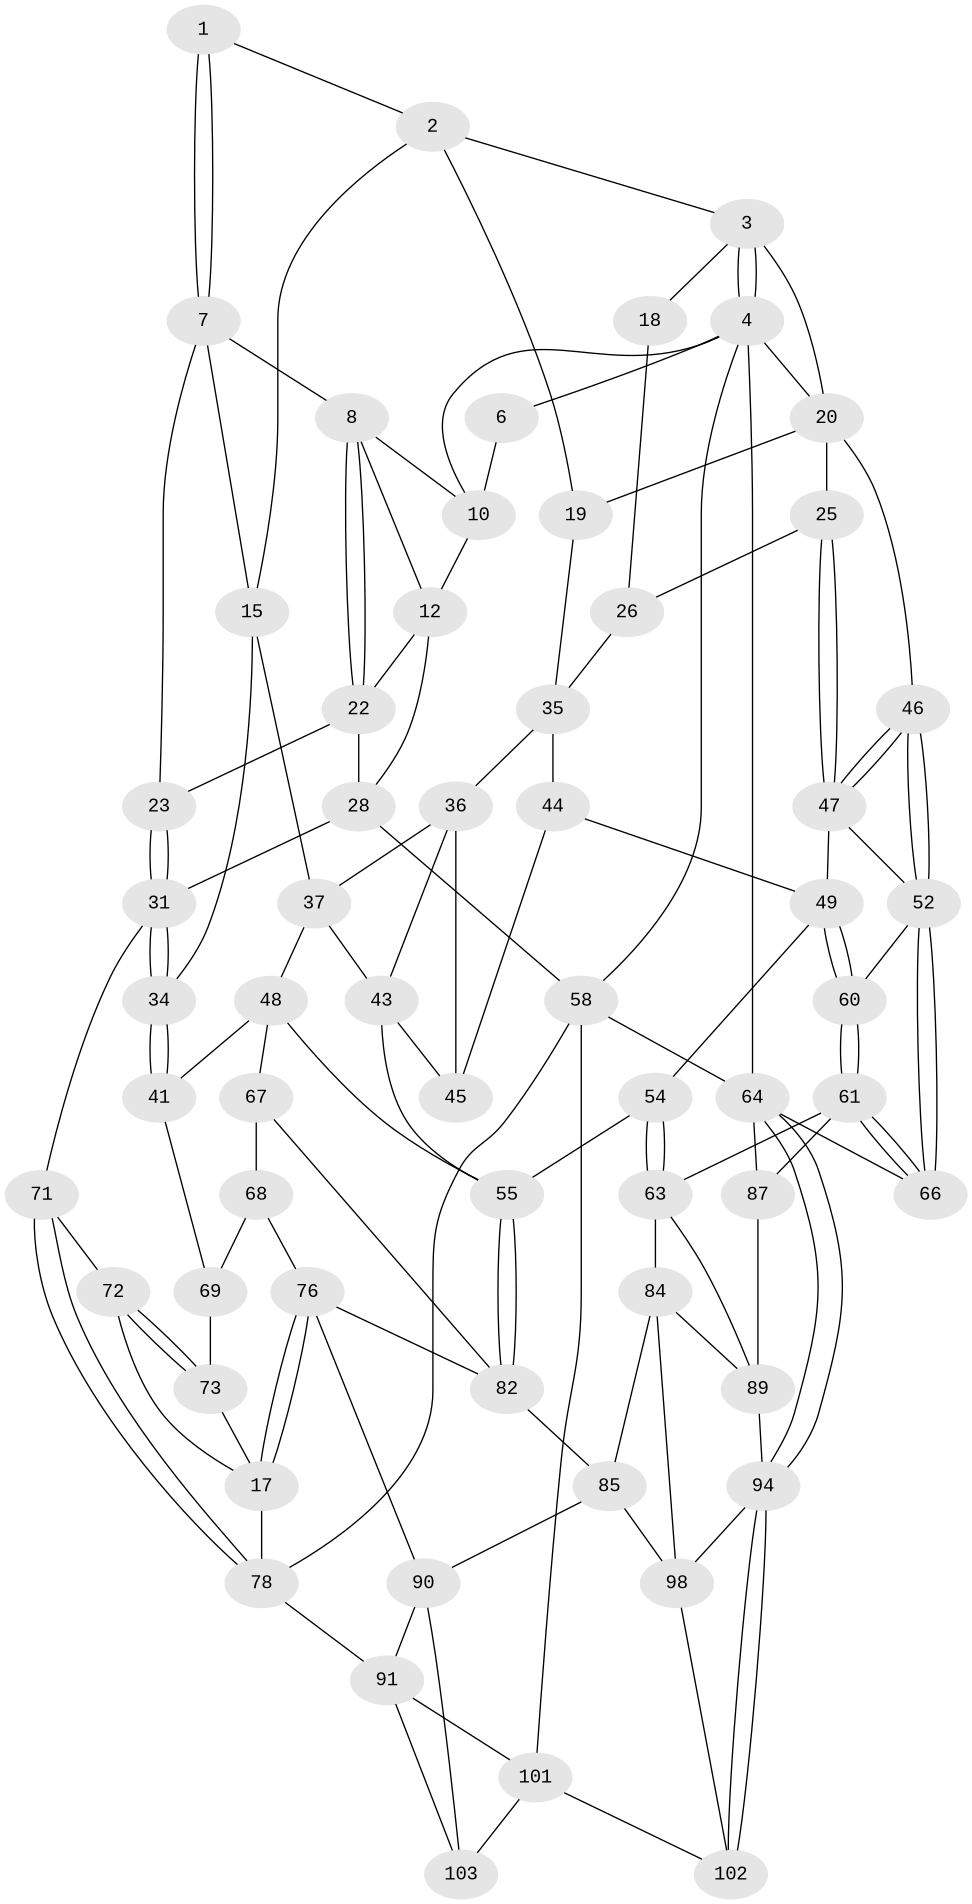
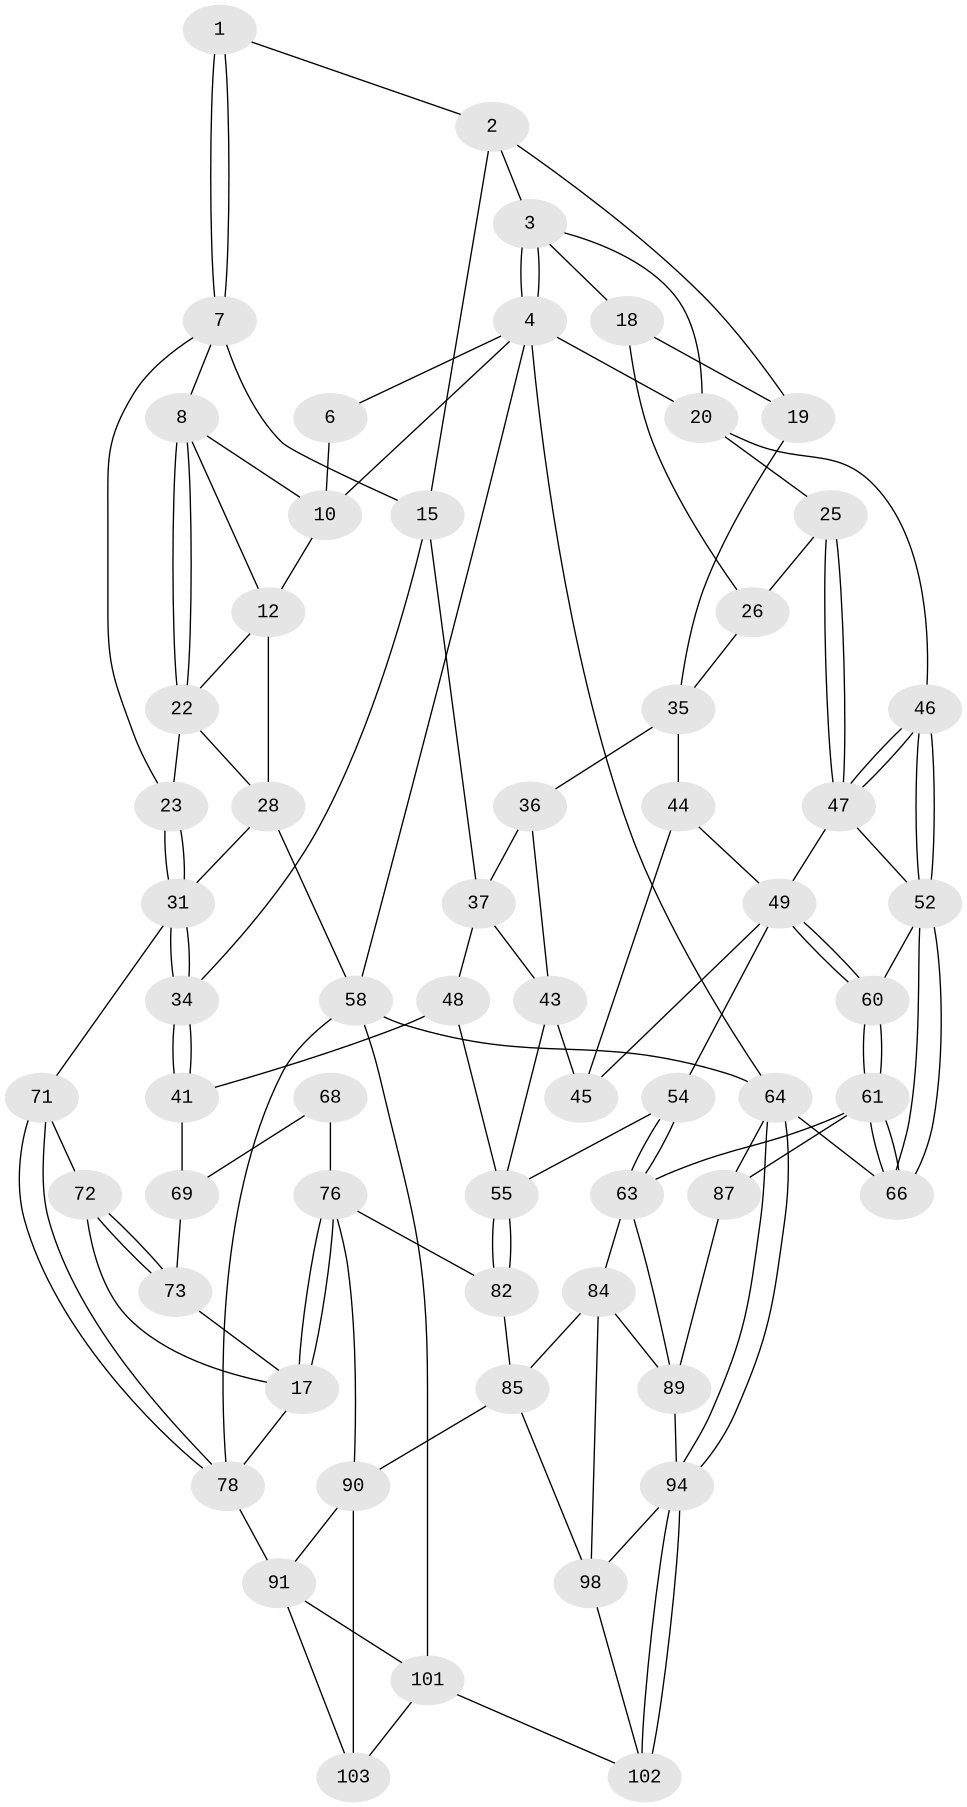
edge "20" -- "19": now "18" -- "19"
edge "36" -- "45": now "49" -- "45"
node "67": removed
